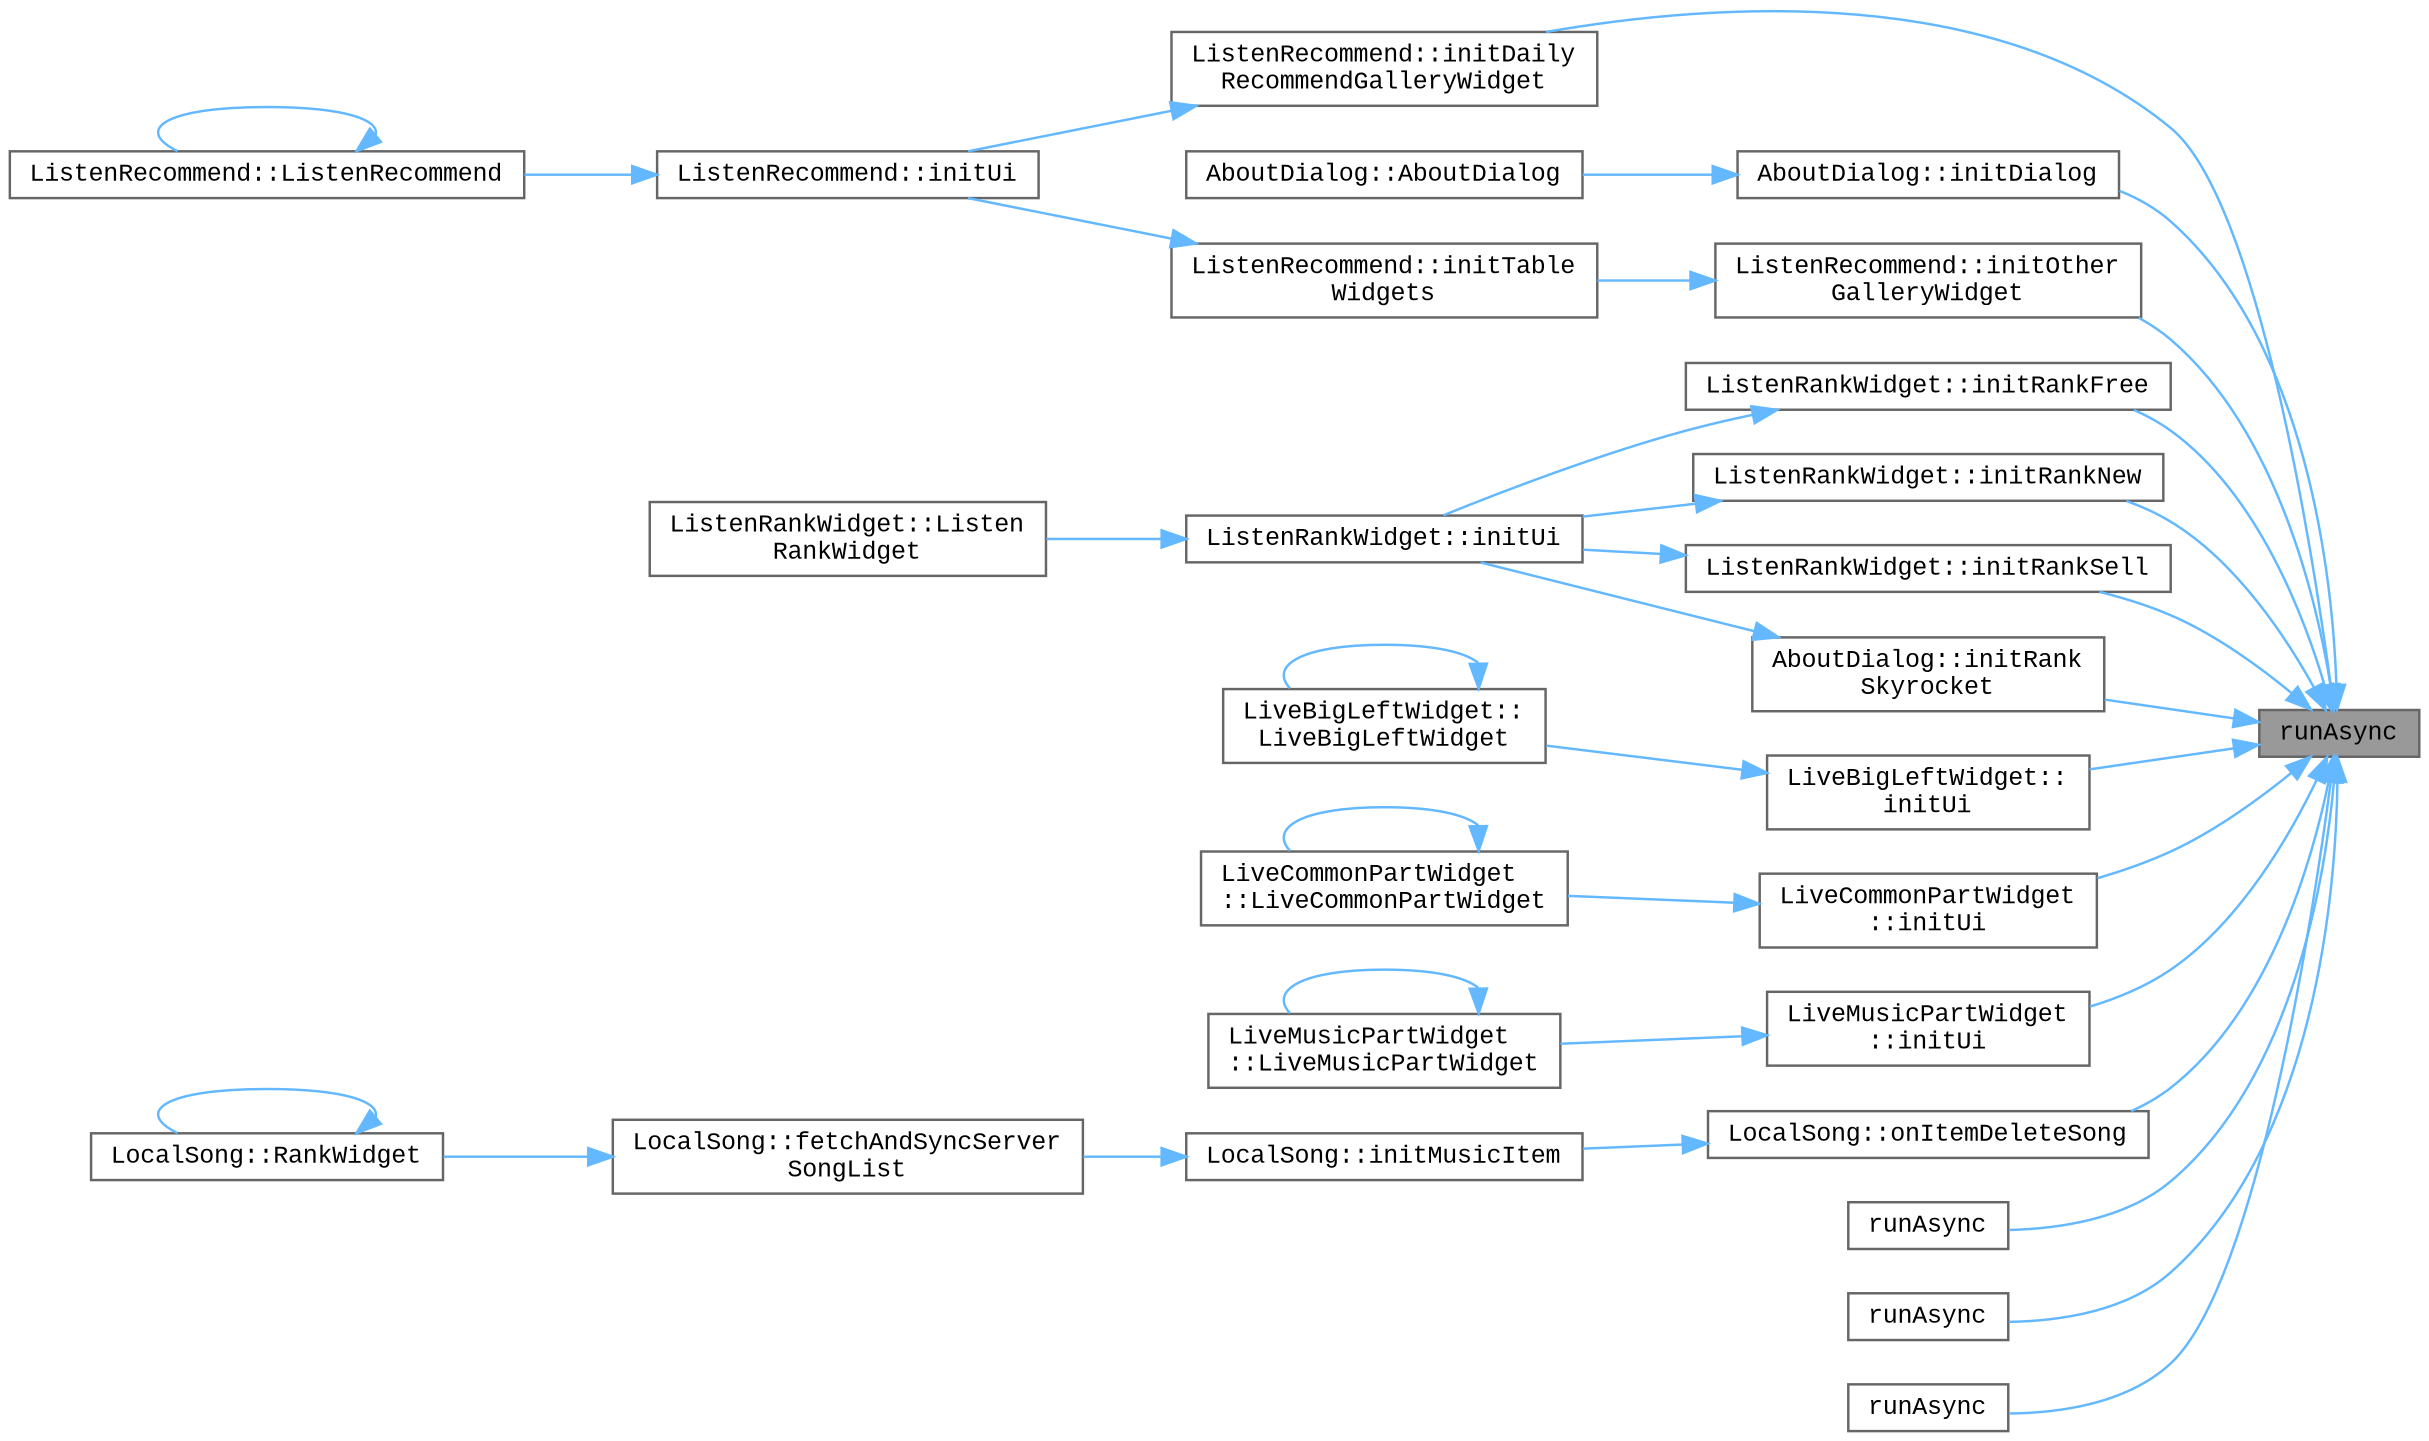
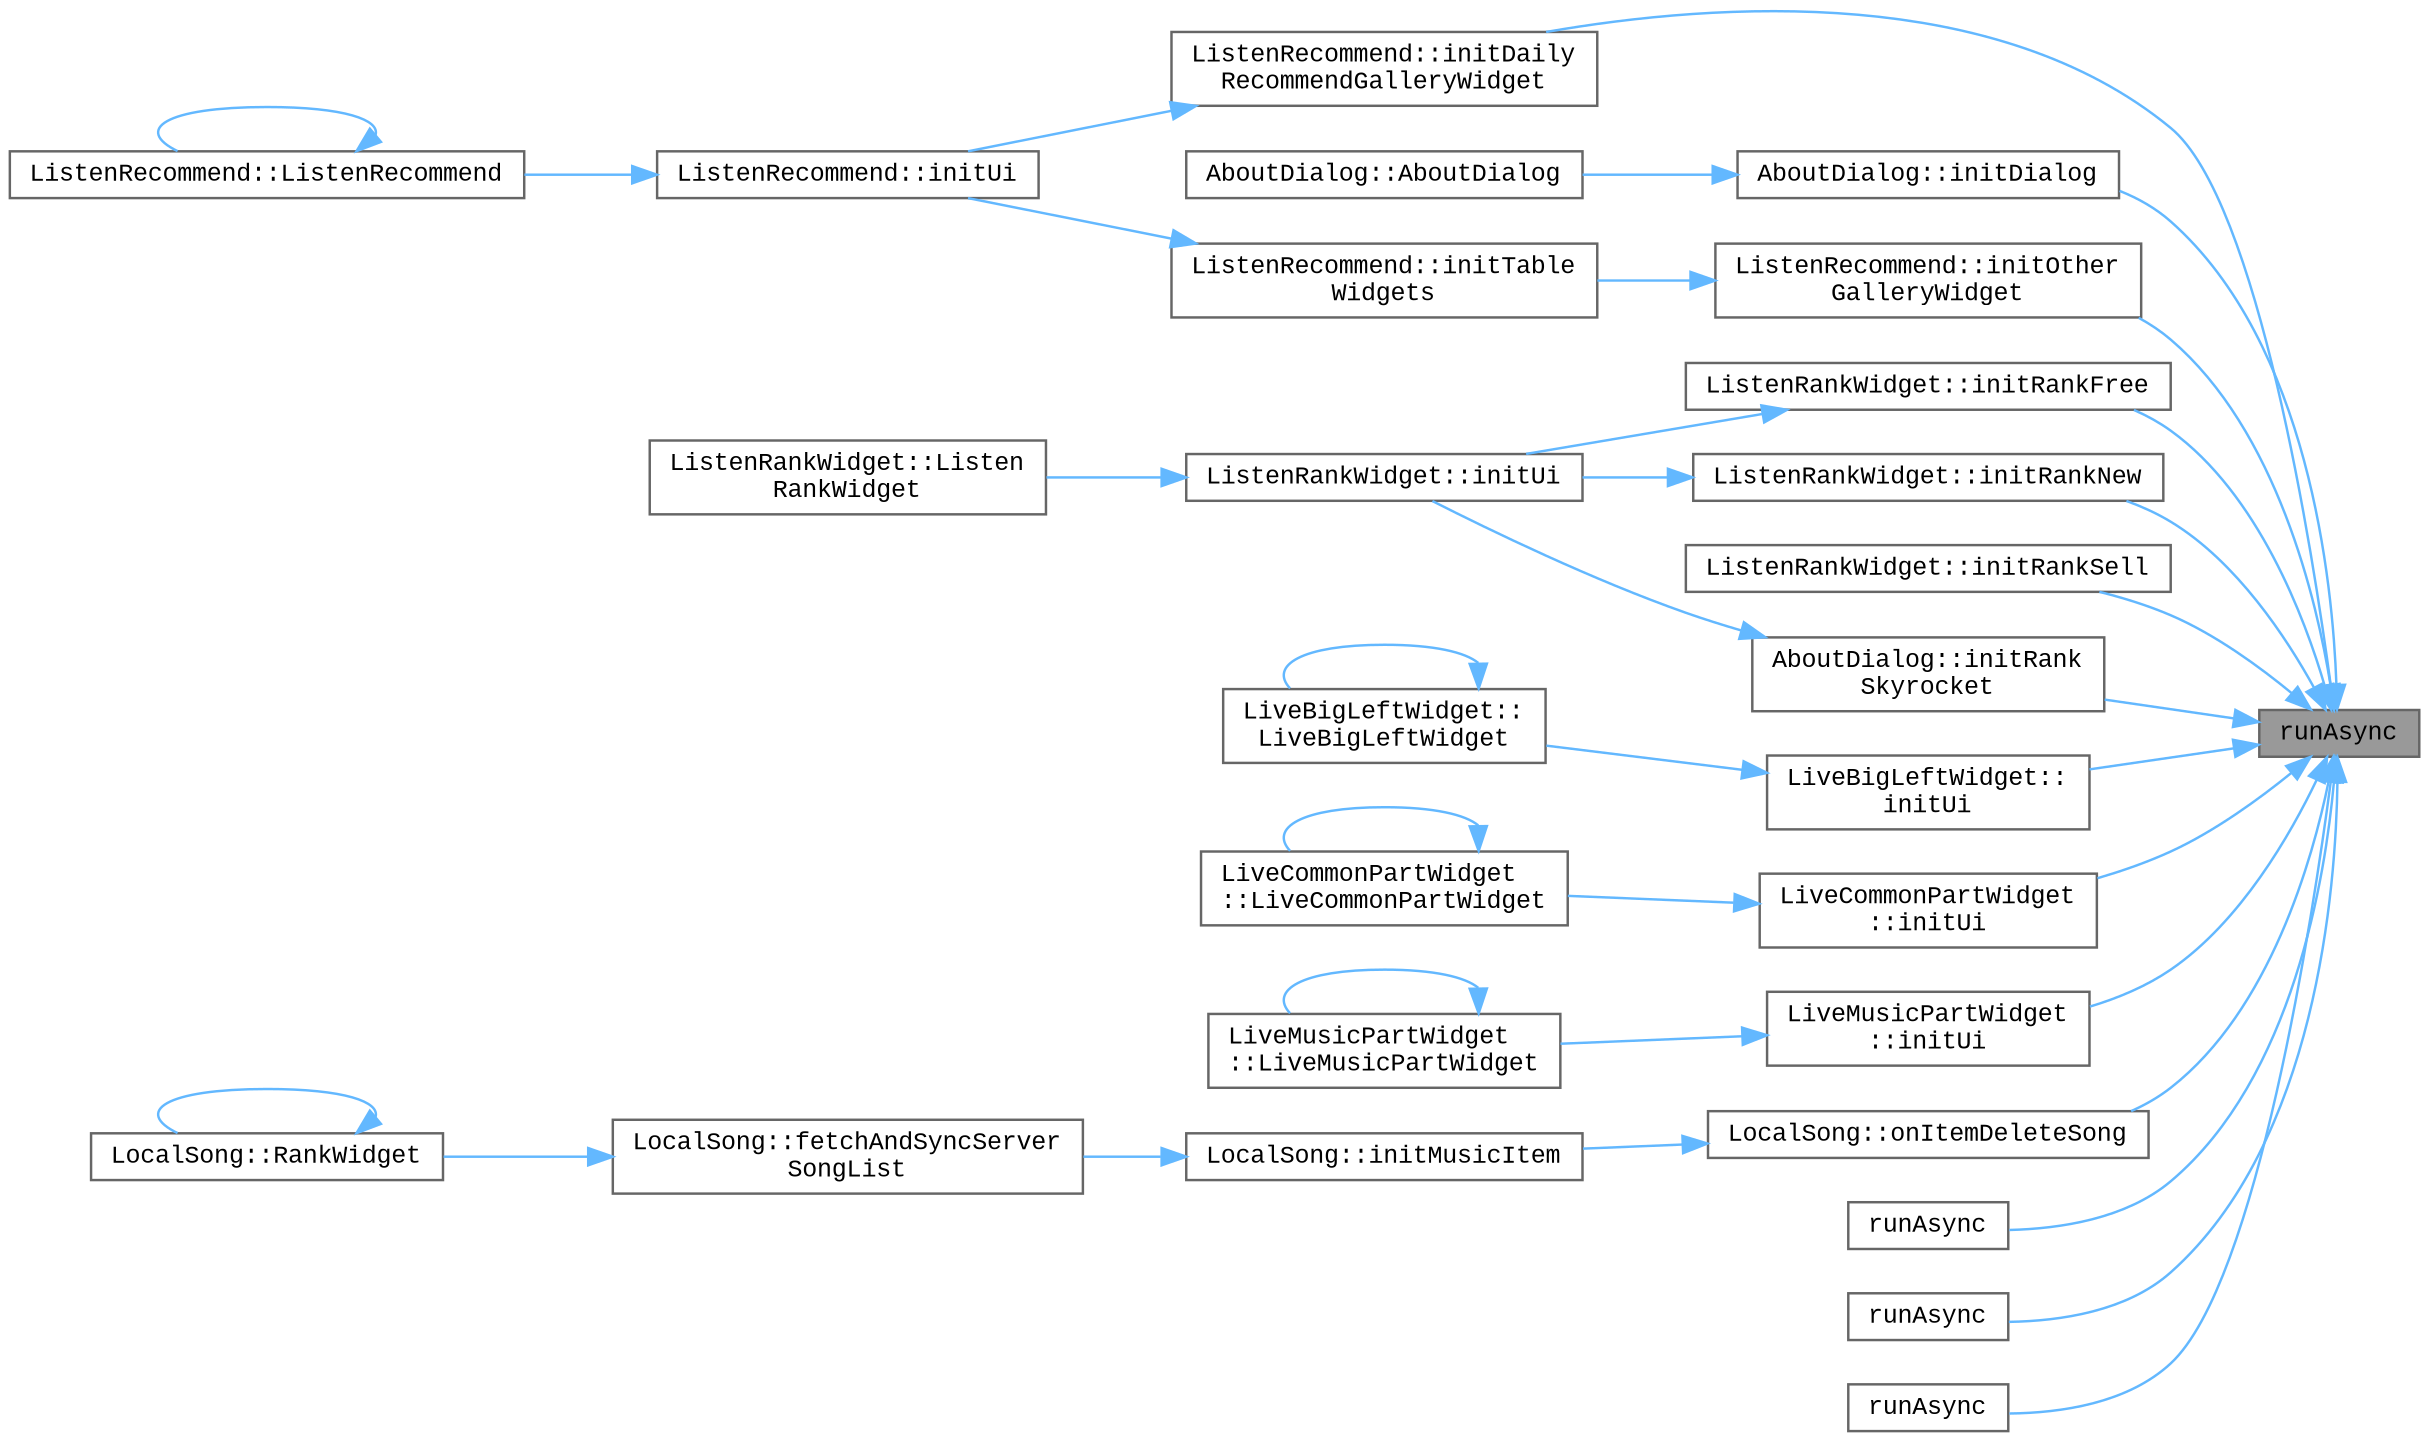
edge "ListenRankWidget::initUi" -> "ListenRankWidget::initRankSell": removed
